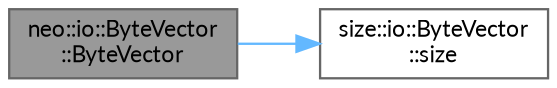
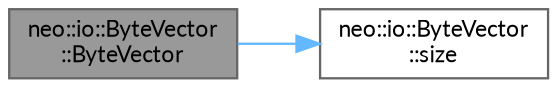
node "size::io::ByteVector ::size": label "size::io::ByteVector ::size" -> "neo::io::ByteVector ::size"
